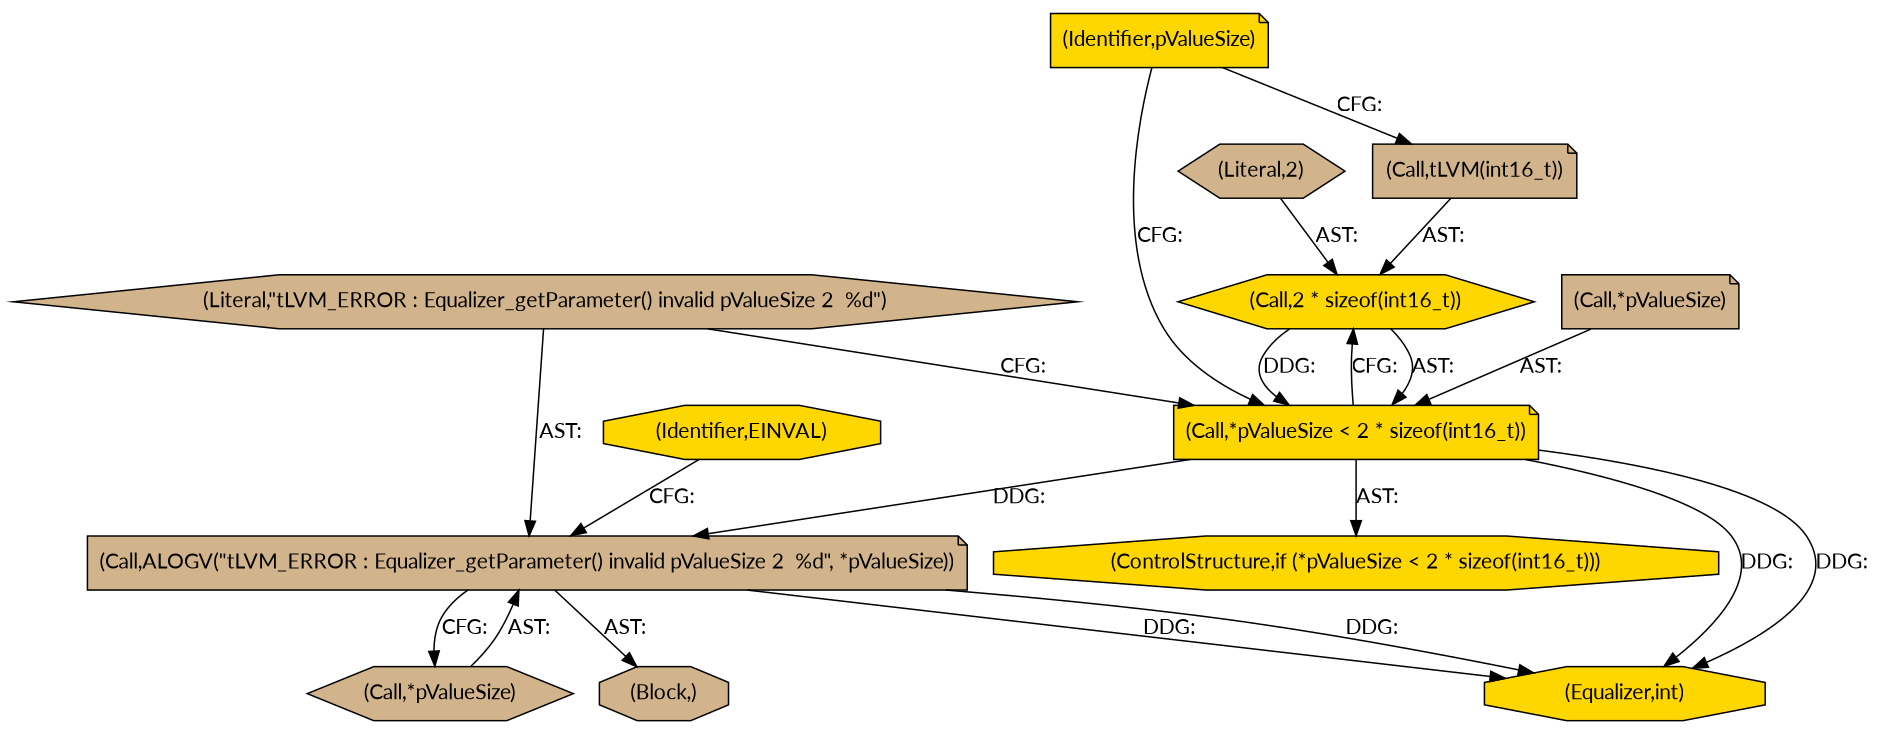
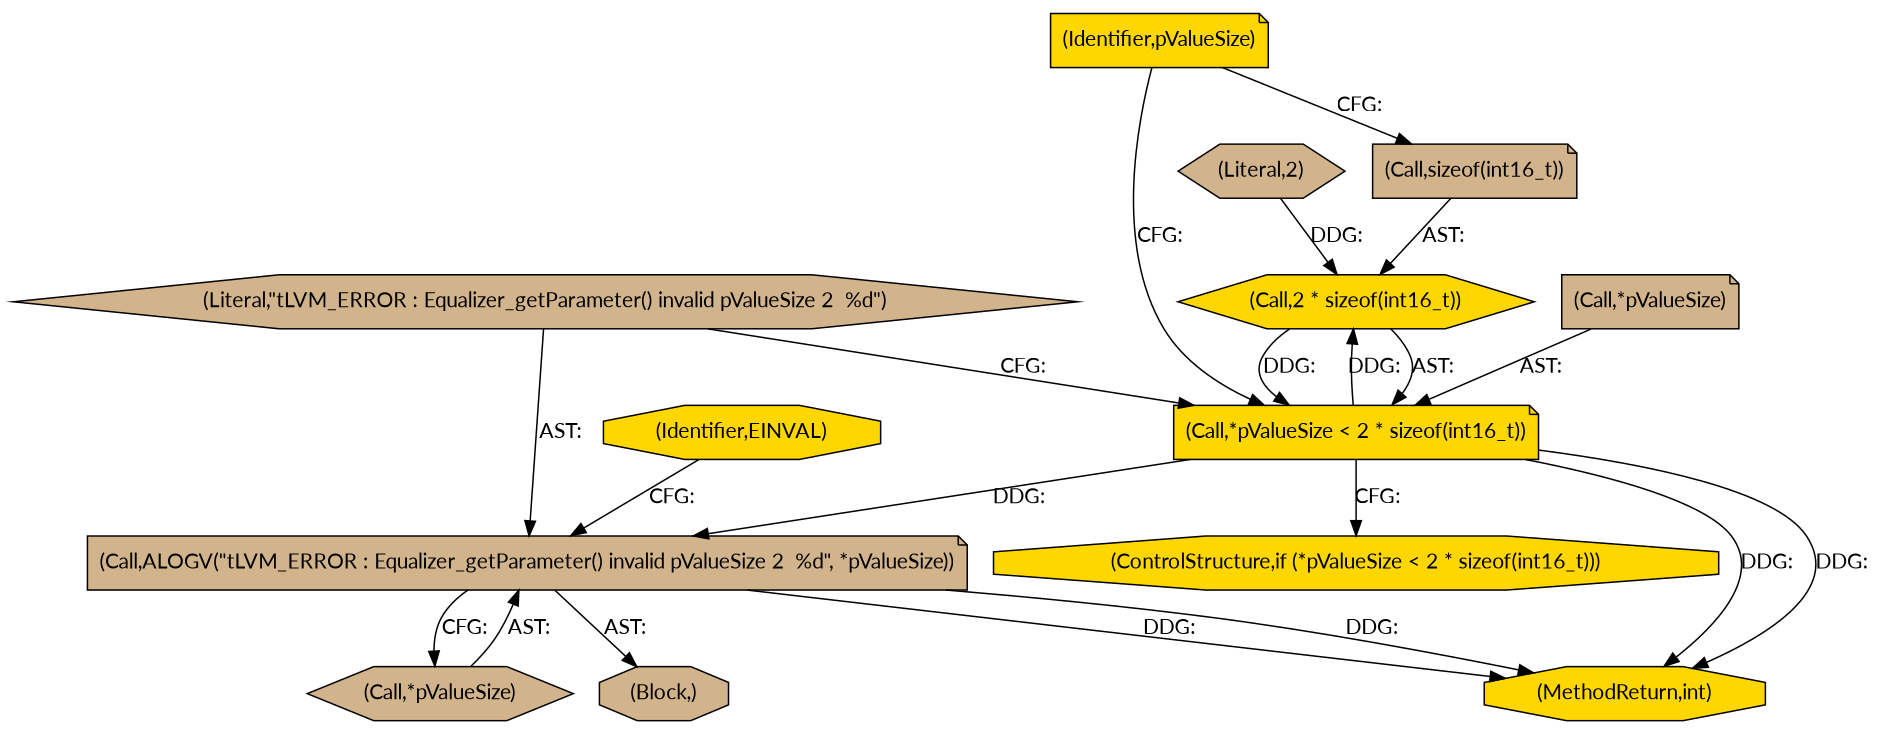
node "(Call,tLVM(int16_t))": label "(Call,tLVM(int16_t))" -> "(Call,sizeof(int16_t))"
edge "(Literal,2)" -> "(Call,2 * sizeof(int16_t))": label "AST: " -> "DDG: "
edge "(Call,*pValueSize < 2 * sizeof(int16_t))" -> "(Call,2 * sizeof(int16_t))": label "CFG: " -> "DDG: "
edge "(Call,*pValueSize < 2 * sizeof(int16_t))" -> "(ControlStructure,if (*pValueSize < 2 * sizeof(int16_t)))": label "AST: " -> "CFG: "
node "(Equalizer,int)": label "(Equalizer,int)" -> "(MethodReturn,int)"
